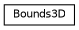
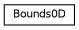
node "Bounds3D": label "Bounds3D" -> "Bounds0D"
